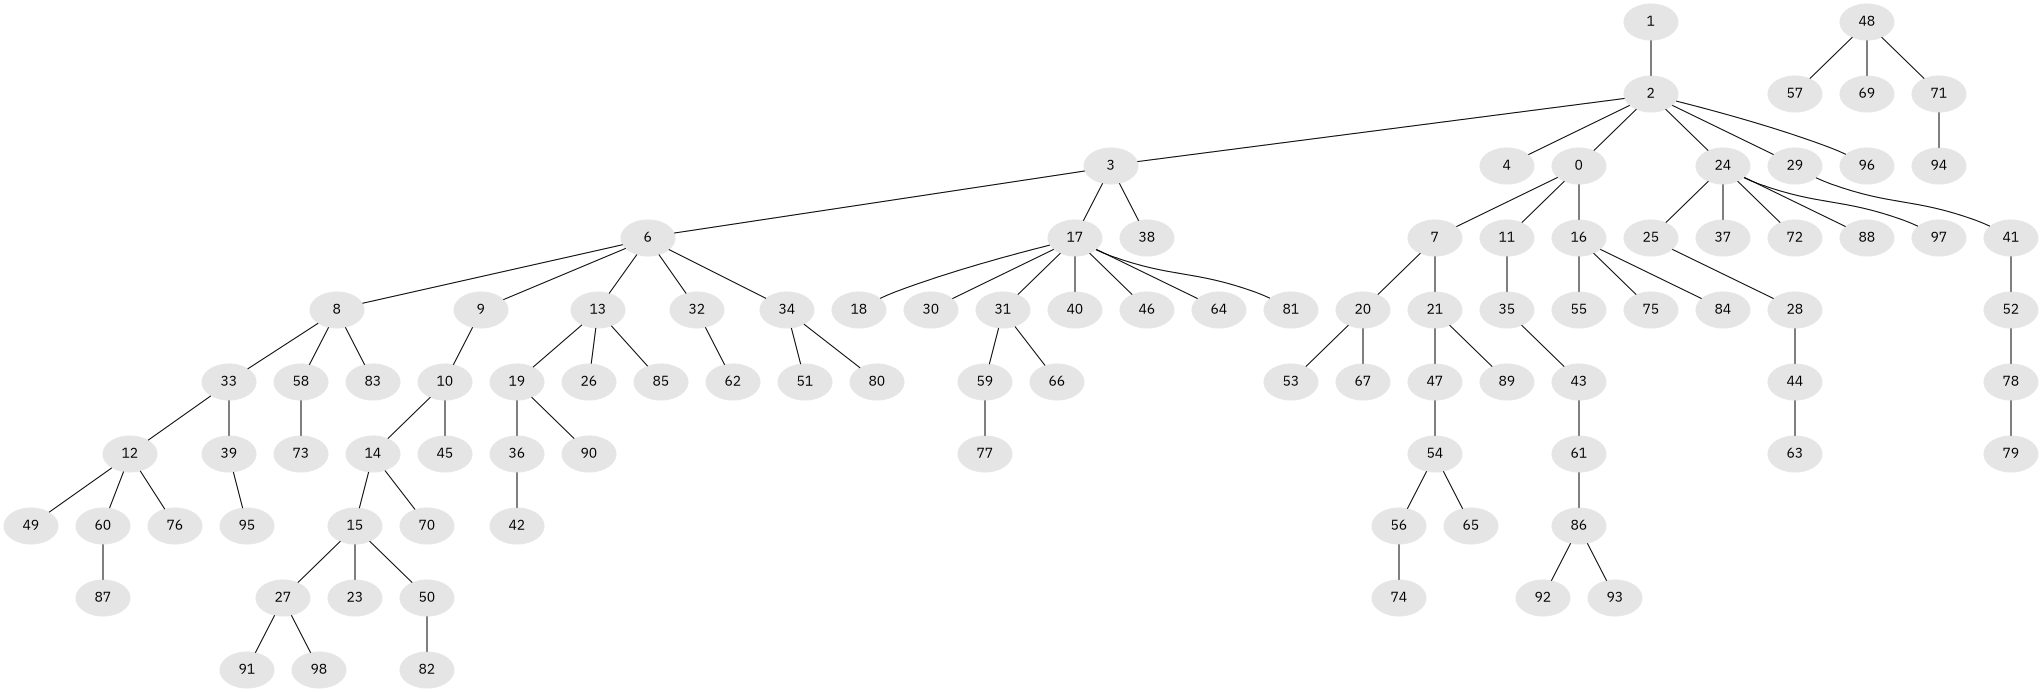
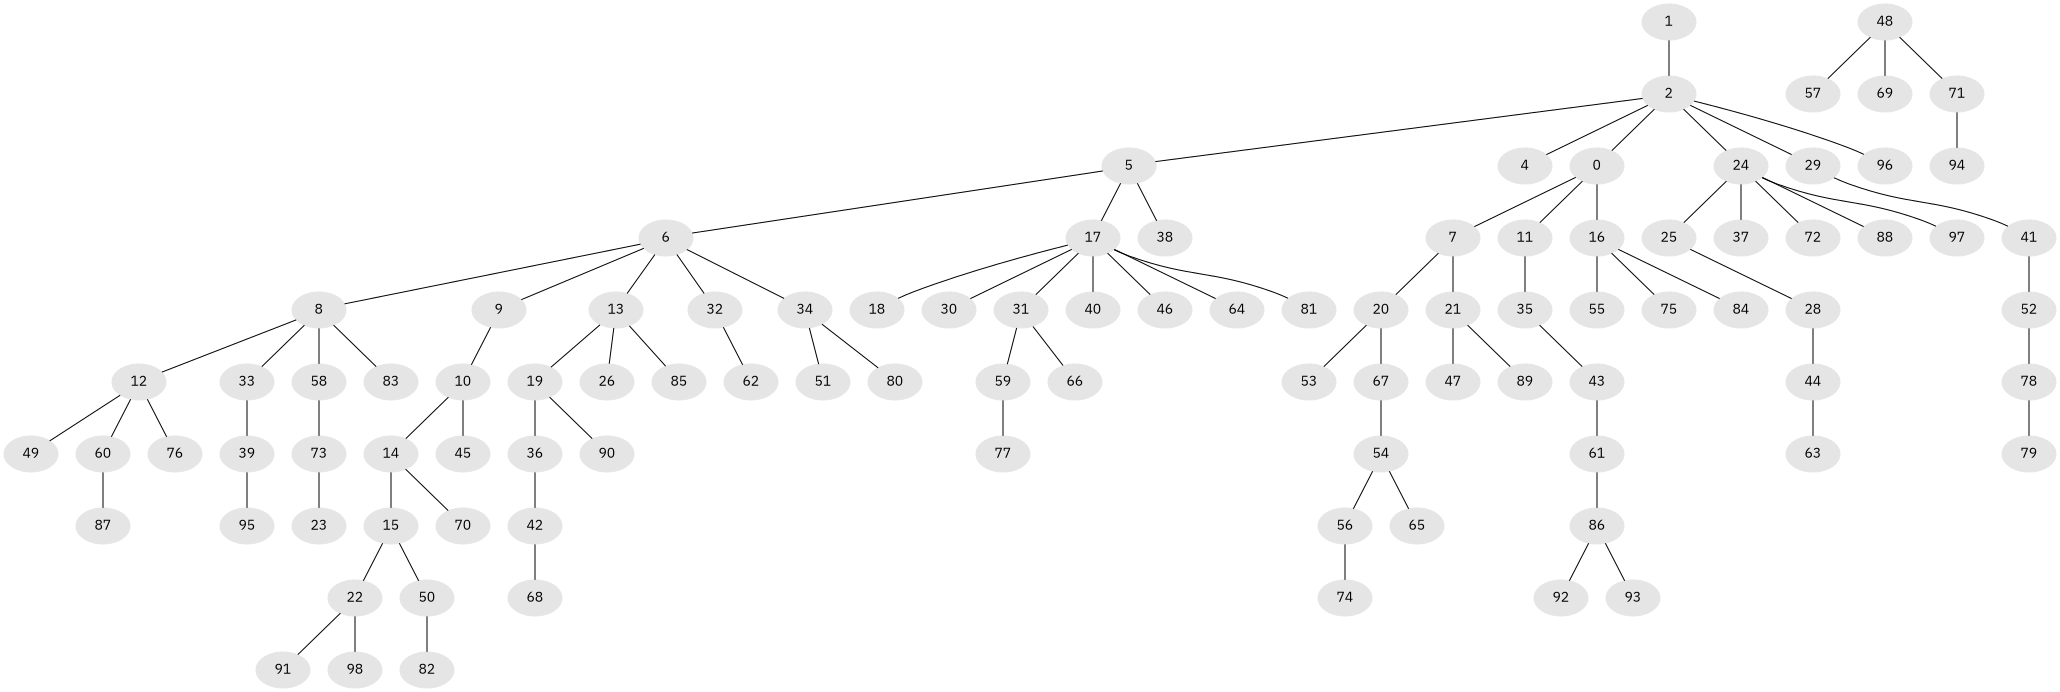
node "3": label "3" -> "5"
edge "33" -- "12": now "8" -- "12"
edge "47" -- "54": now "67" -- "54"
edge "15" -- "23": now "73" -- "23"
node "27": label "27" -> "22"
node "68": added
